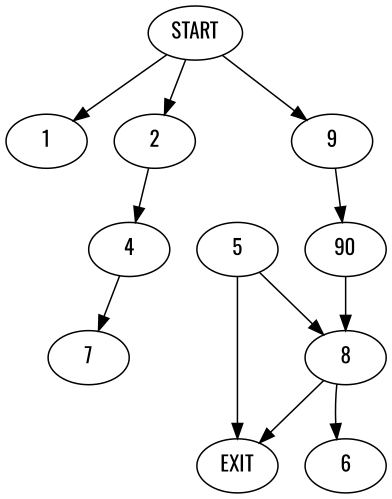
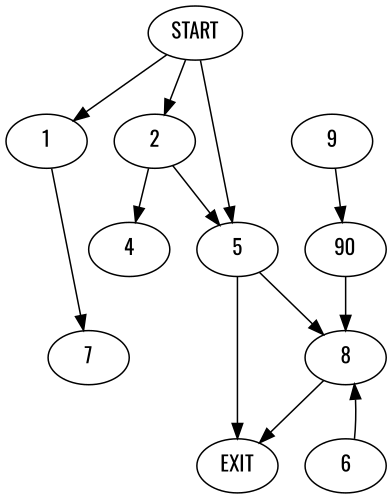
edge "START" -> "9": now "START" -> "5"
edge "2" -> "5": added
edge "4" -> "7": now "1" -> "7"
edge "8" -> "6": reversed
